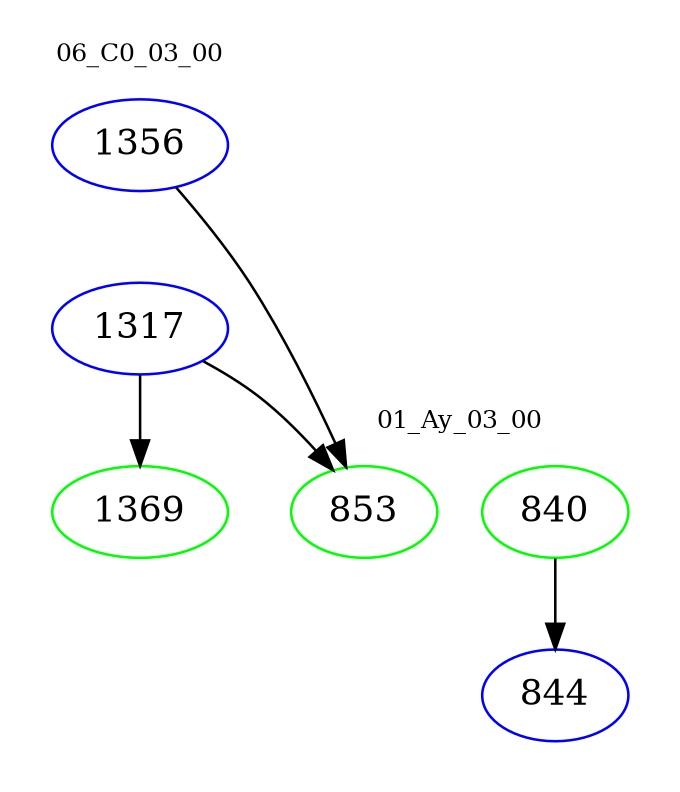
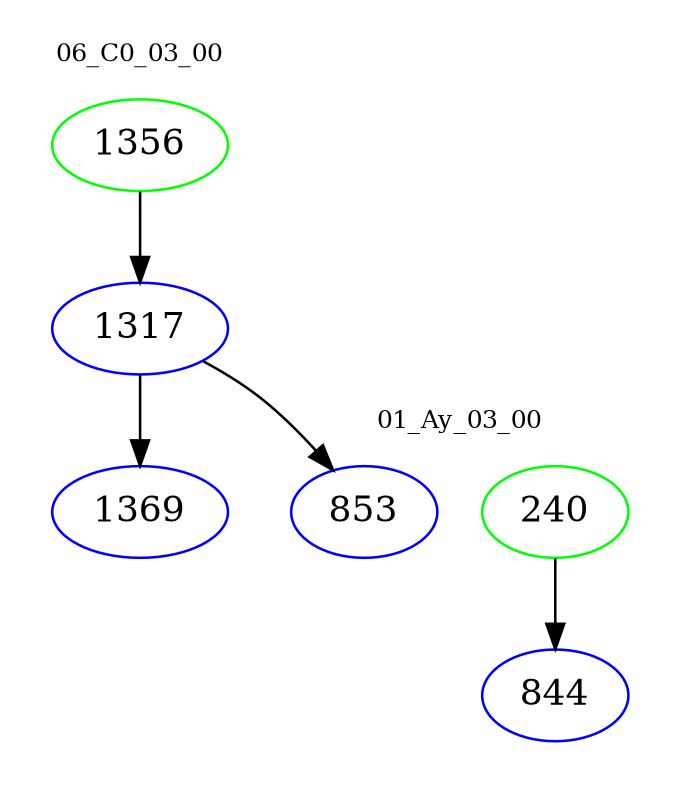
node "1356": color blue -> green
edge "1356" -> "853": now "1356" -> "1317"
node "1369": color green -> blue
node "853": color green -> blue
node "840": label "840" -> "240"
